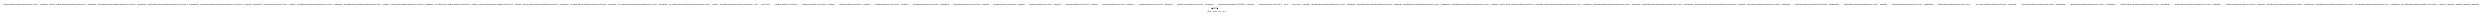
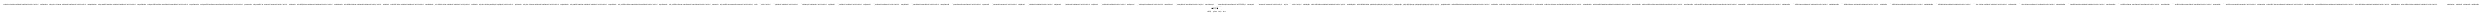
node "CharacsLaneRangeAttributeMapList": removed
